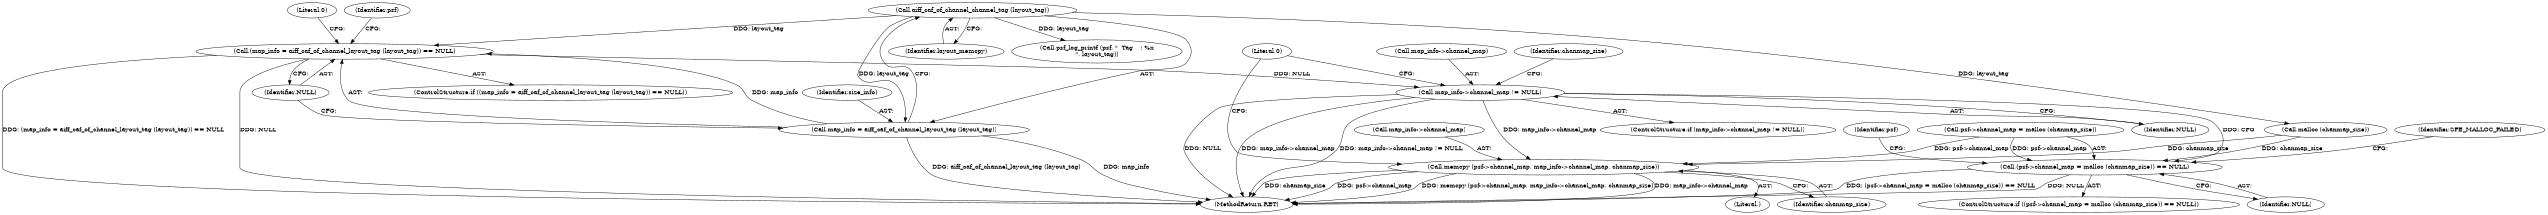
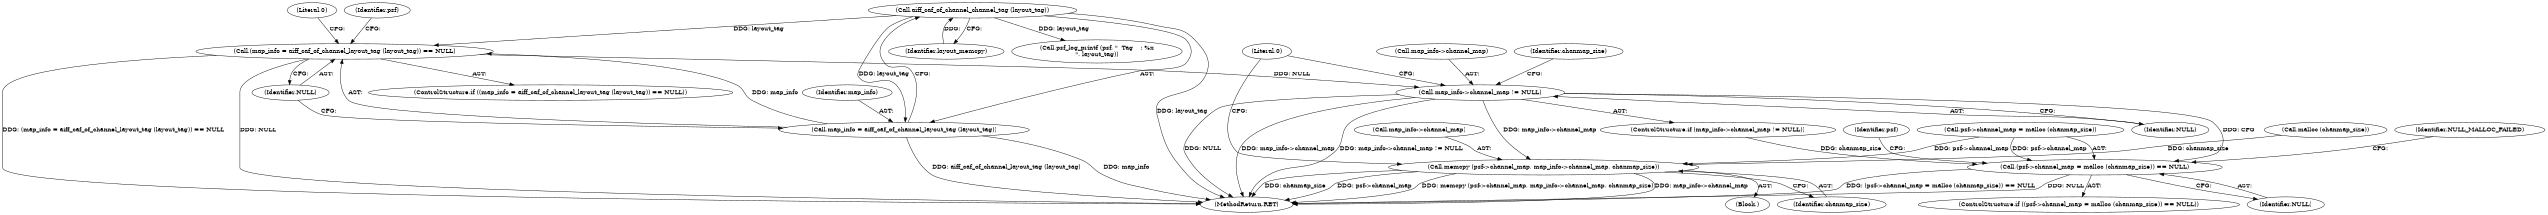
edge "(Identifier,layout_memcpy)" -> "(Call,aiff_caf_of_channel_channel_tag (layout_tag))": label "AST: " -> "DDG: "
edge "(Call,aiff_caf_of_channel_channel_tag (layout_tag))" -> "(Call,malloc (chanmap_size))": now "(Call,aiff_caf_of_channel_channel_tag (layout_tag))" -> "(MethodReturn,RET)"
node "(Identifier,size_info)": label "(Identifier,size_info)" -> "(Identifier,map_info)"
node "(Identifier,SFE_MALLOC_FAILED)": label "(Identifier,SFE_MALLOC_FAILED)" -> "(Identifier,NULL_MALLOC_FAILED)"
edge "(Call,malloc (chanmap_size))" -> "(Call,(psf->channel_map = malloc (chanmap_size)) == NULL)": now "(ControlStructure,if (map_info->channel_map != NULL))" -> "(Call,(psf->channel_map = malloc (chanmap_size)) == NULL)"
node "(Literal,)": label "(Literal,)" -> "(Block,)"
